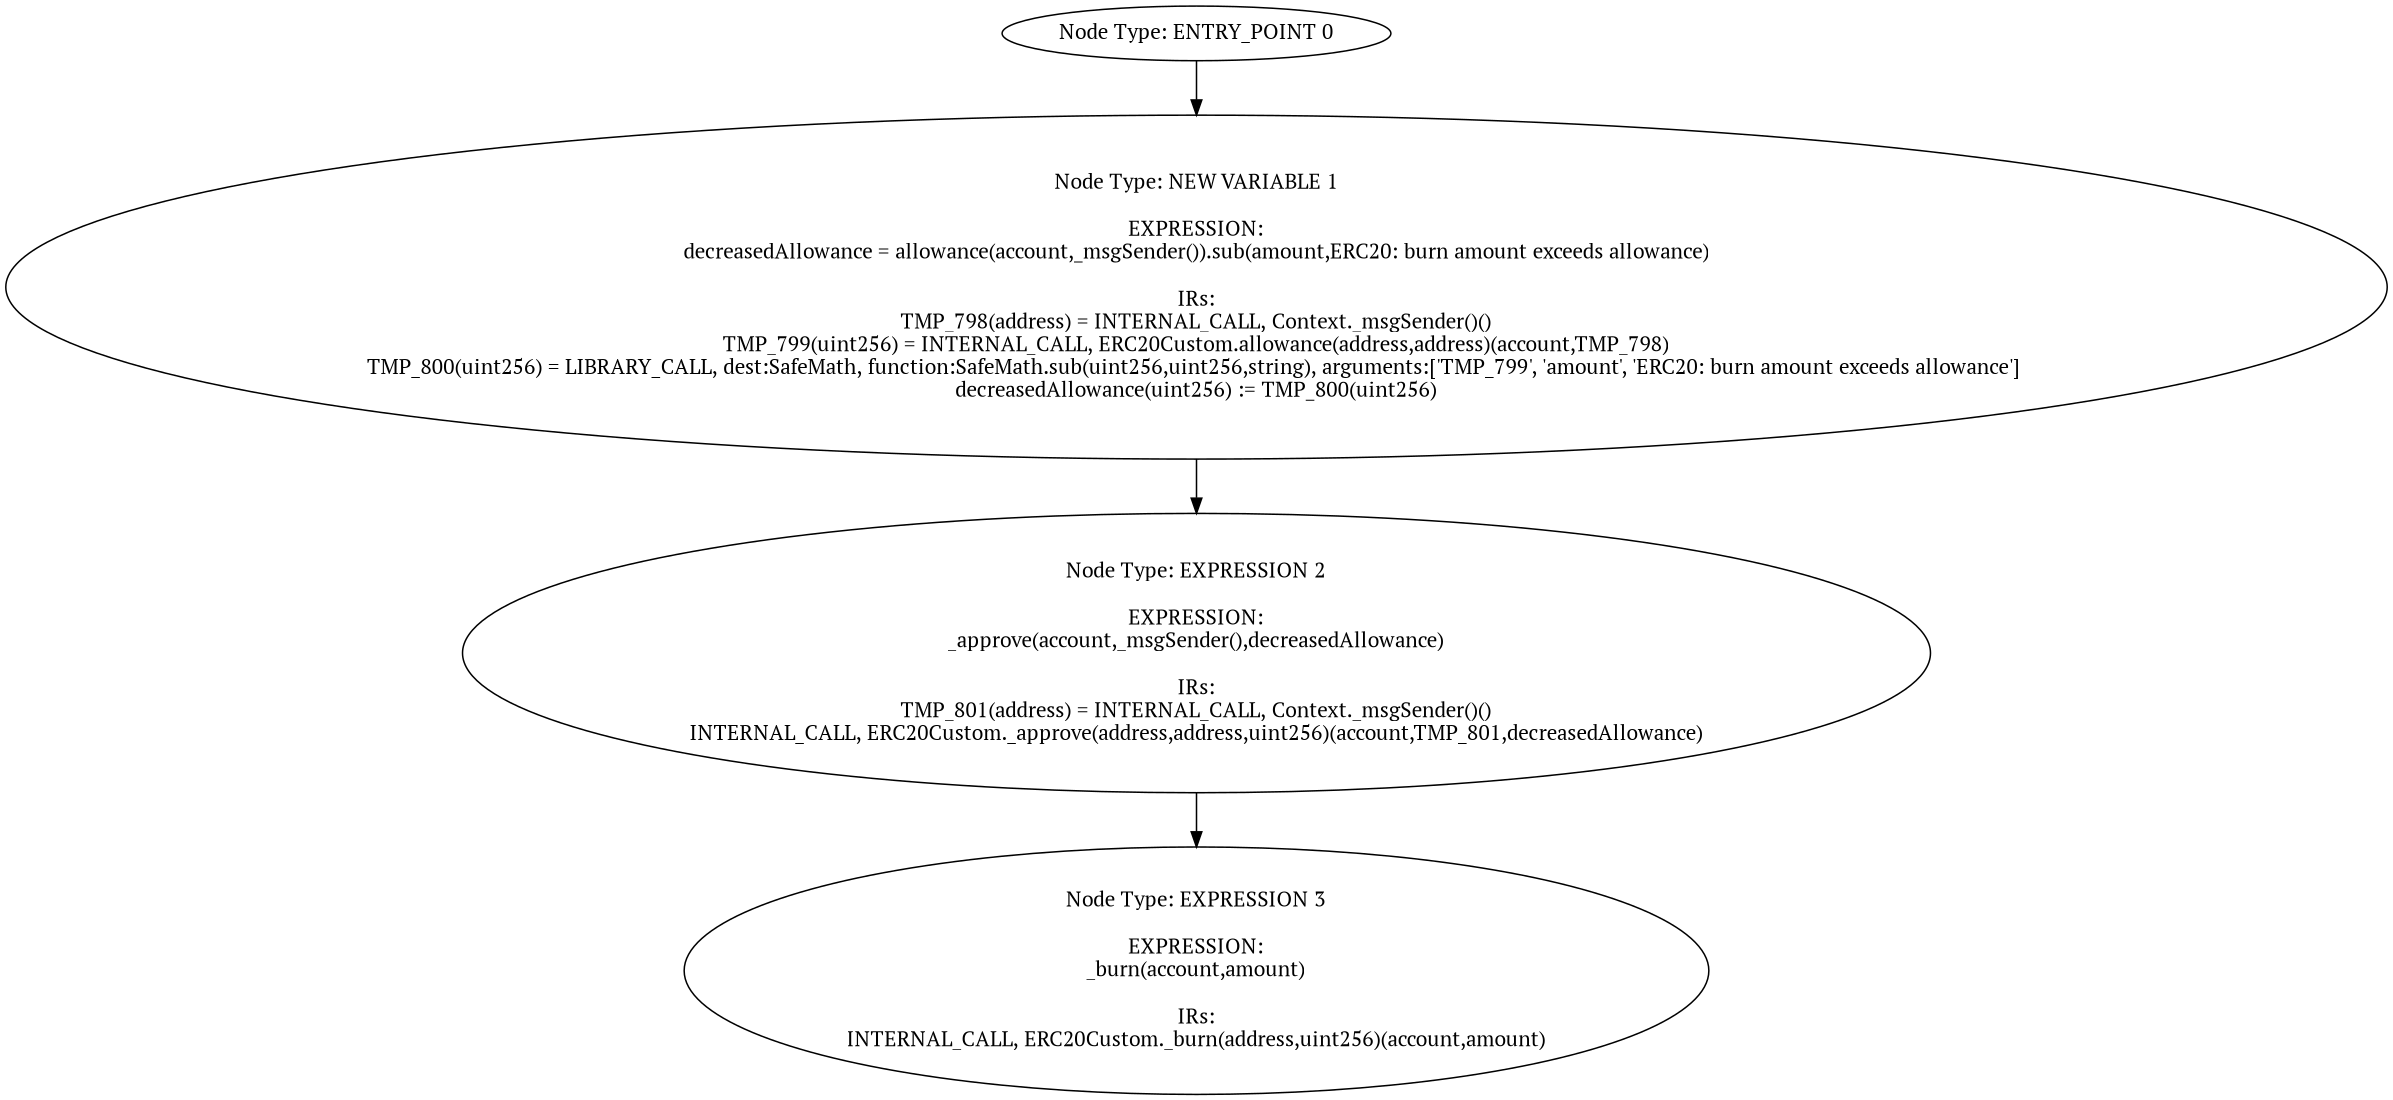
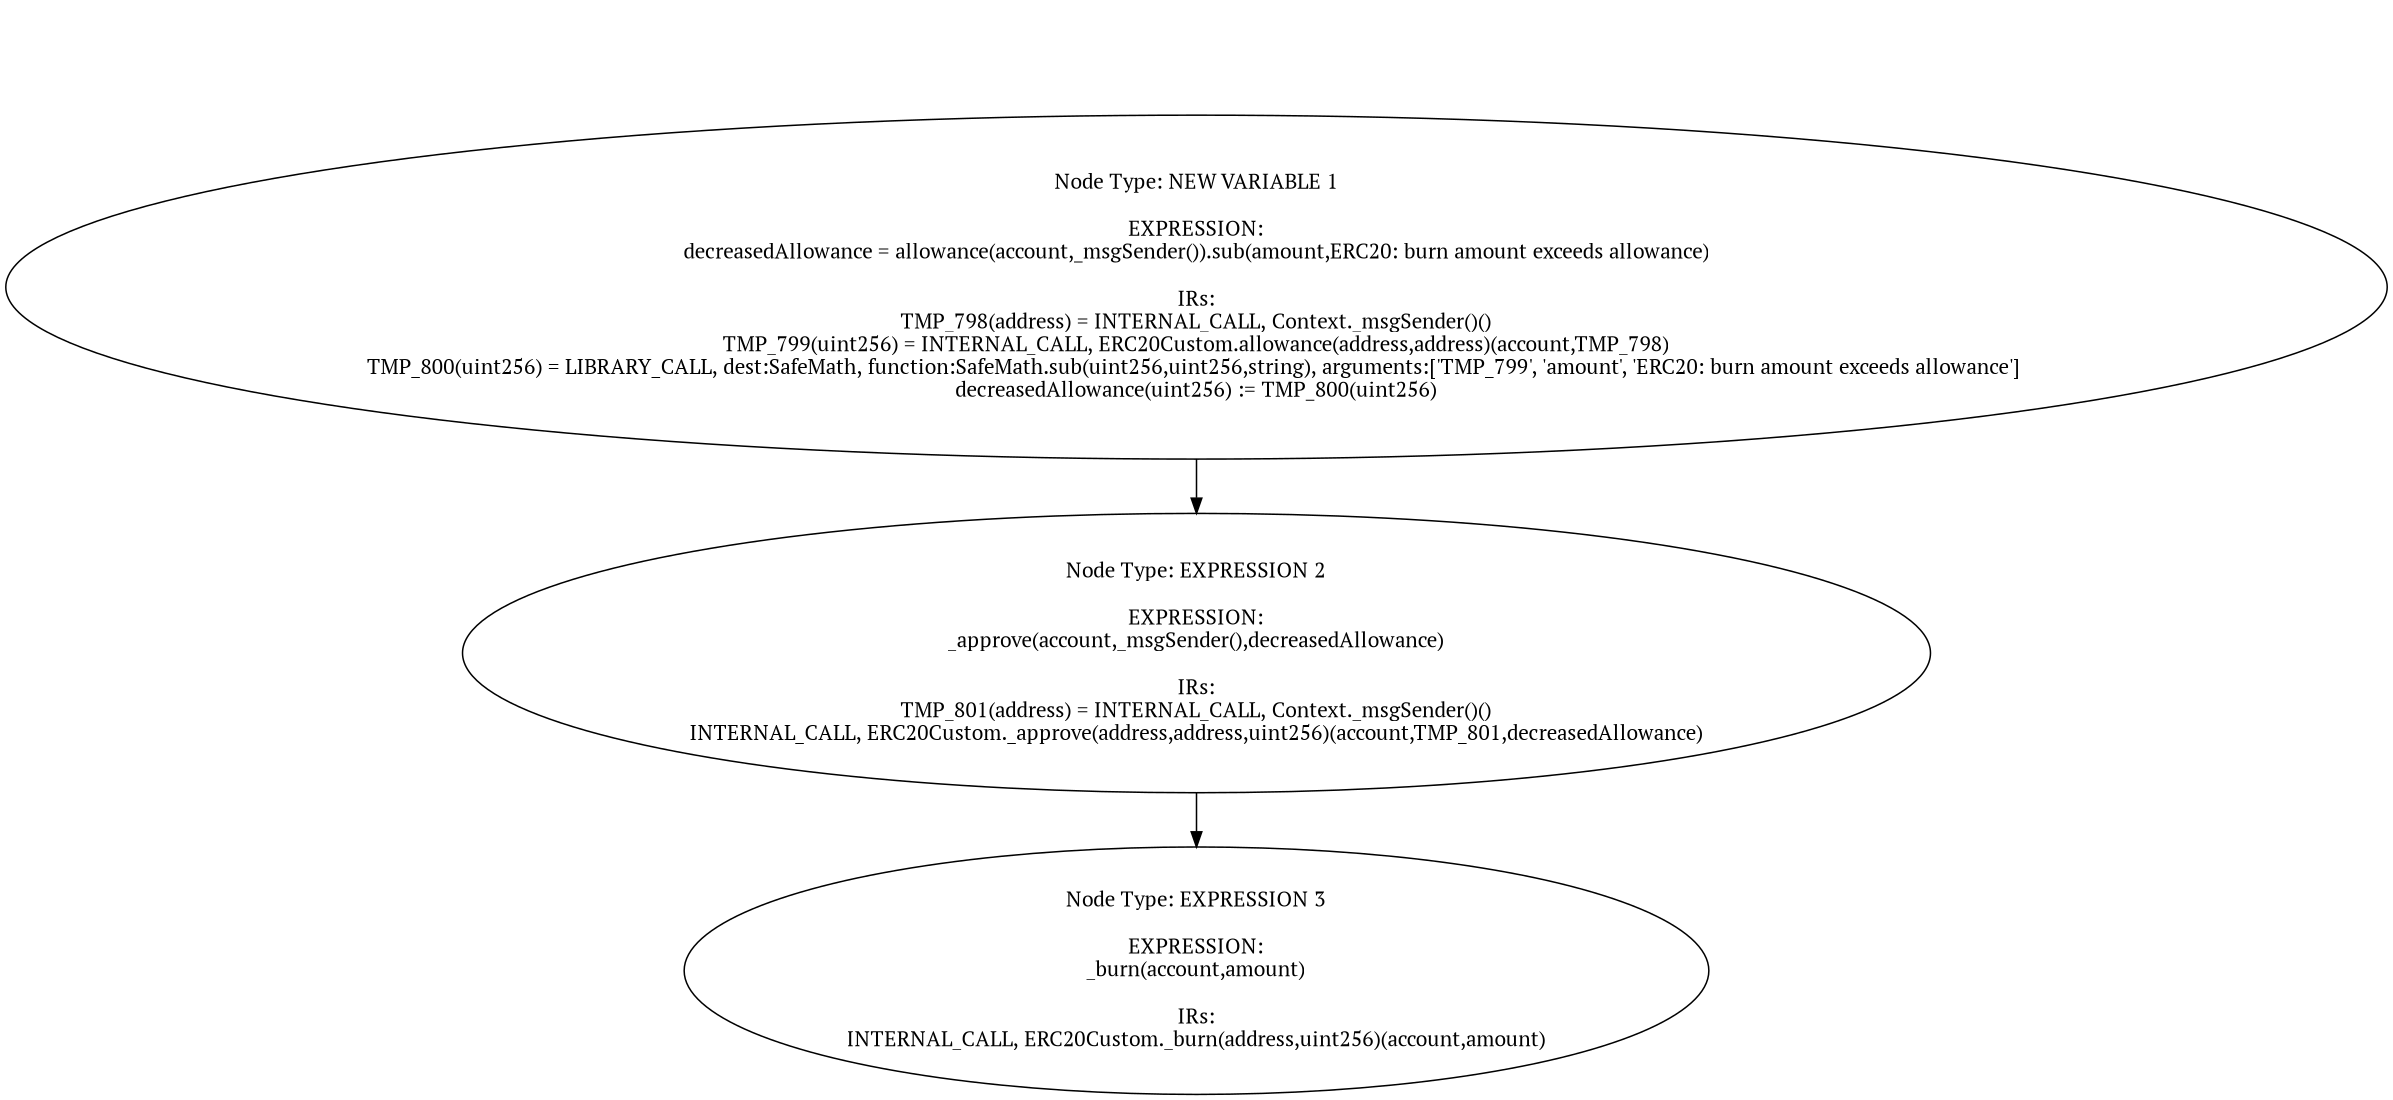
node "Node Type: ENTRY_POINT 0": removed
